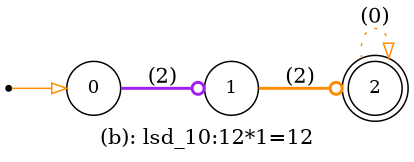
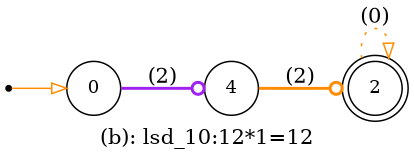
node "1": label "1" -> "4"
